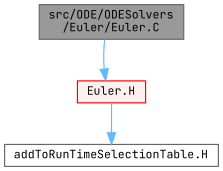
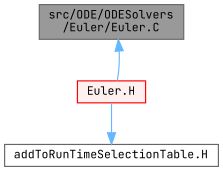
edge "src/ODE/ODESolvers /Euler/Euler.C" -> "Euler.H": reversed
